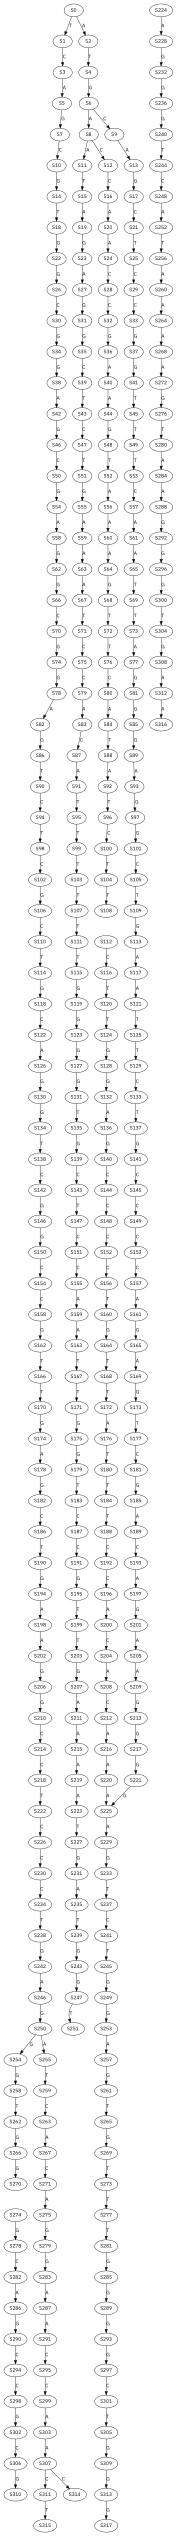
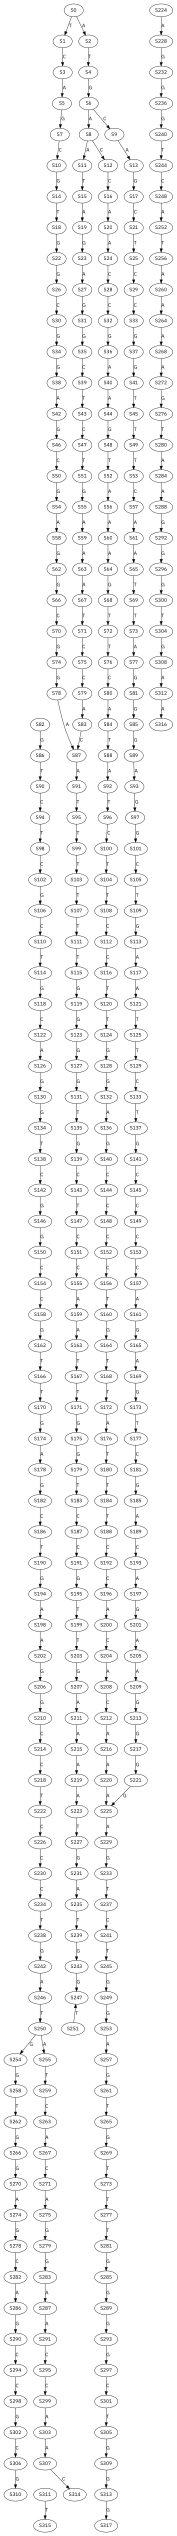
edge "S78" -> "S82": now "S78" -> "S87"
edge "S108" -> "S112": added, label "C"
edge "S247" -> "S251": reversed
edge "S246" -> "S250": label "G" -> "T"
edge "S270" -> "S274": added, label "A"
edge "S307" -> "S311": removed, label "C"
